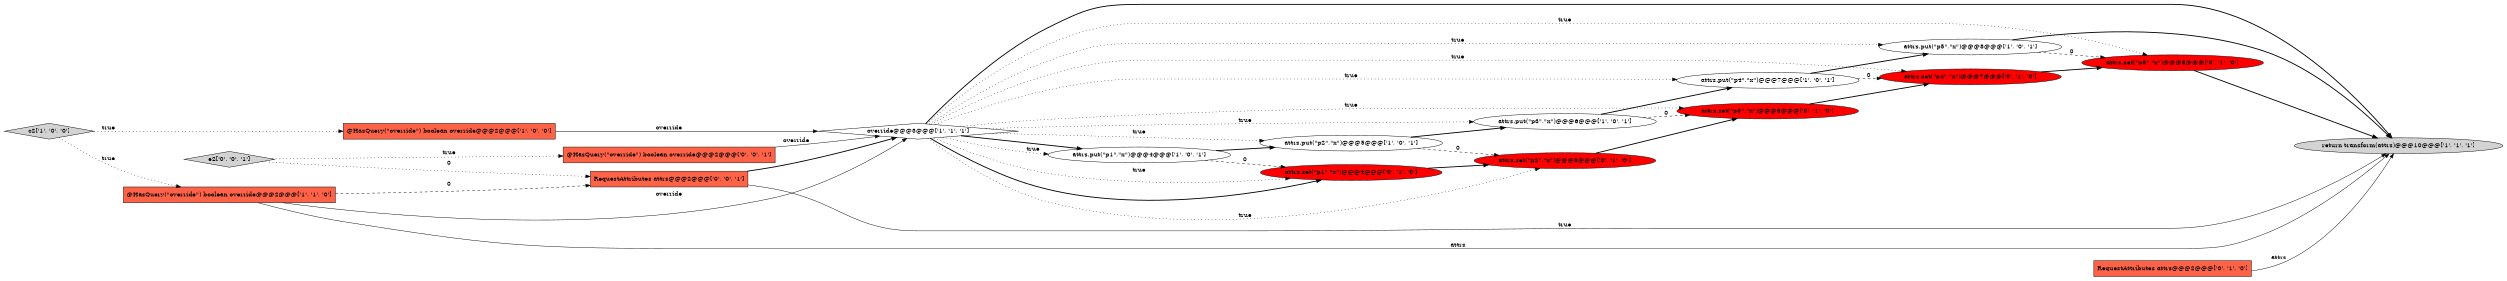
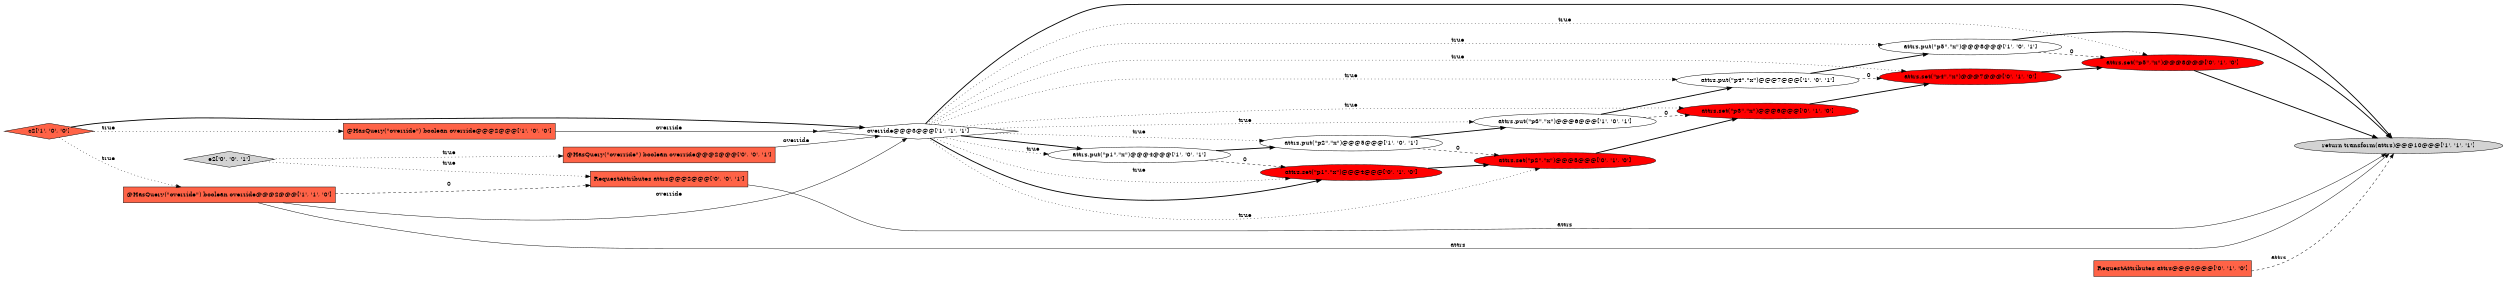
node "c2['1', '0', '0']": fillcolor lightgray -> tomato
edge "RequestAttributes attrs@@@2@@@['0', '0', '1']" -> "override@@@3@@@['1', '1', '1']": now "c2['1', '0', '0']" -> "override@@@3@@@['1', '1', '1']"
edge "e2['0', '0', '1']" -> "RequestAttributes attrs@@@2@@@['0', '0', '1']": label "0" -> "true"
edge "RequestAttributes attrs@@@2@@@['0', '0', '1']" -> "return transform(attrs)@@@10@@@['1', '1', '1']": label "true" -> "attrs"
edge "RequestAttributes attrs@@@2@@@['0', '1', '0']" -> "return transform(attrs)@@@10@@@['1', '1', '1']": style solid -> dashed
